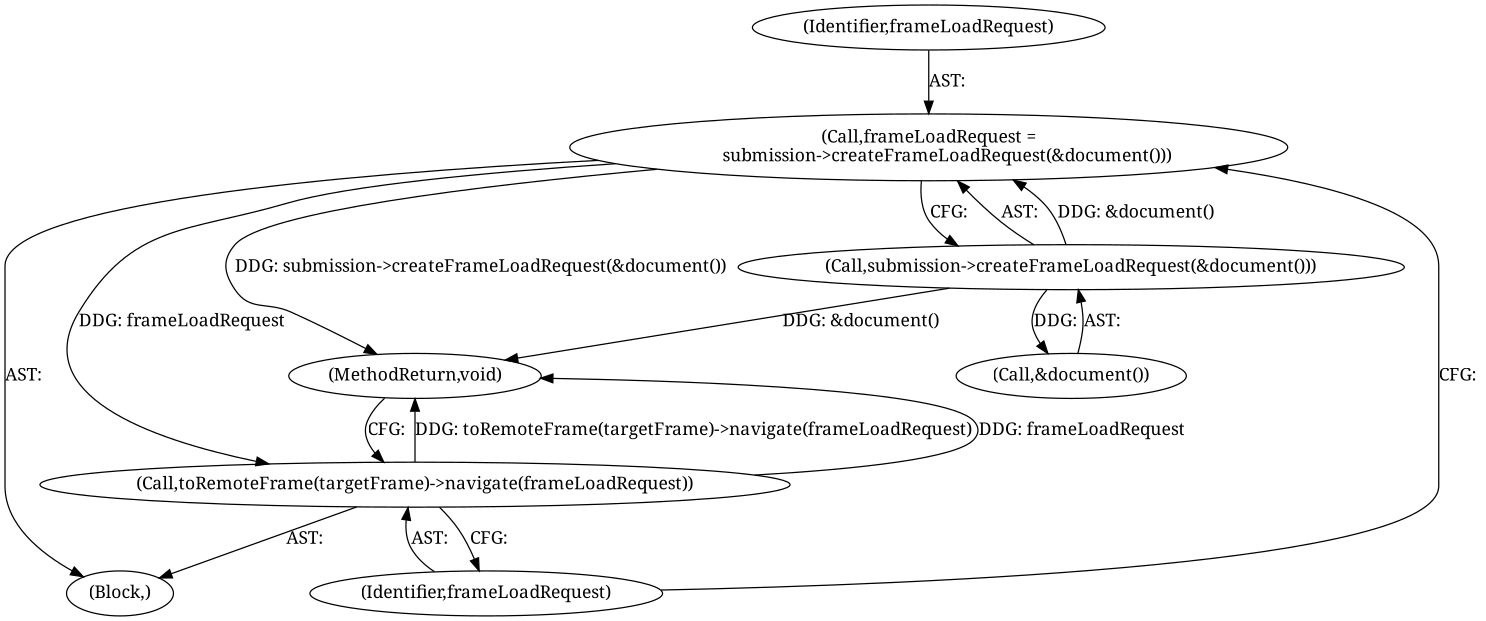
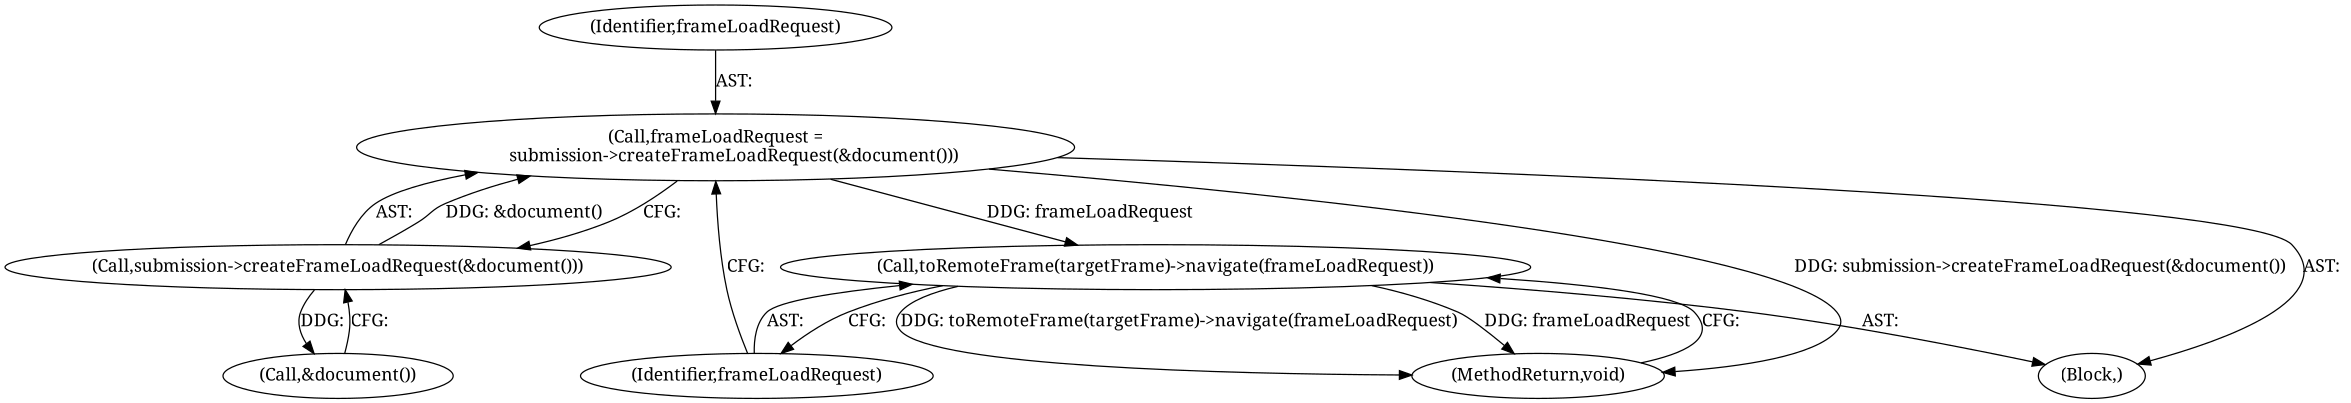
edge "(Call,&document())" -> "(Call,submission->createFrameLoadRequest(&document()))": label "AST: " -> "CFG: "
edge "(Call,submission->createFrameLoadRequest(&document()))" -> "(MethodReturn,void)": removed, label "DDG: &document()"
